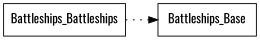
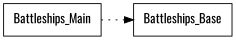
node "Battleships_Battleships": label "Battleships_Battleships" -> "Battleships_Main"
